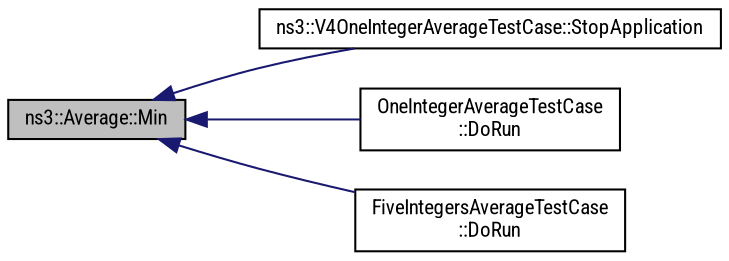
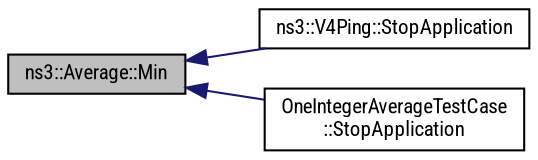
node "ns3::V4OneIntegerAverageTestCase::StopApplication": label "ns3::V4OneIntegerAverageTestCase::StopApplication" -> "ns3::V4Ping::StopApplication"
node "OneIntegerAverageTestCase ::DoRun": label "OneIntegerAverageTestCase ::DoRun" -> "OneIntegerAverageTestCase ::StopApplication"
node "FiveIntegersAverageTestCase ::DoRun": removed
